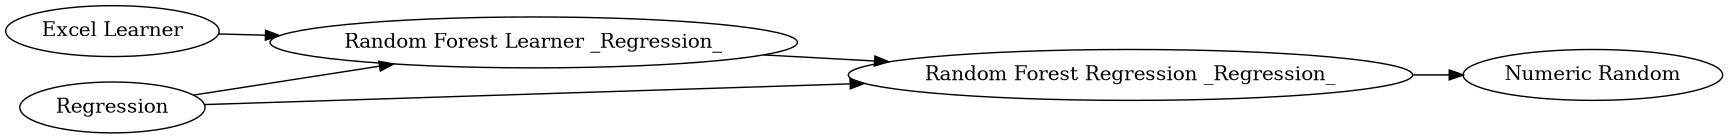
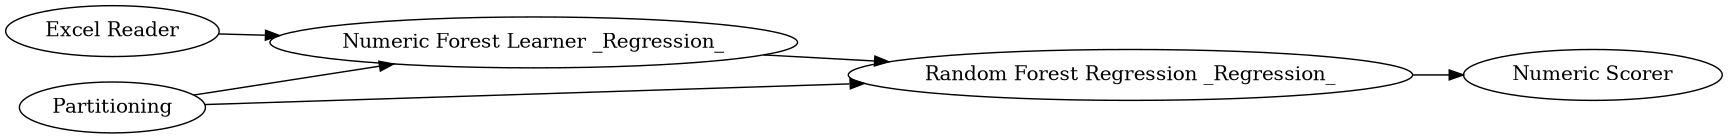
node "Excel Learner": label "Excel Learner" -> "Excel Reader"
node "Random Forest Learner _Regression_": label "Random Forest Learner _Regression_" -> "Numeric Forest Learner _Regression_"
node "Numeric Random": label "Numeric Random" -> "Numeric Scorer"
node "Regression": label "Regression" -> "Partitioning"
